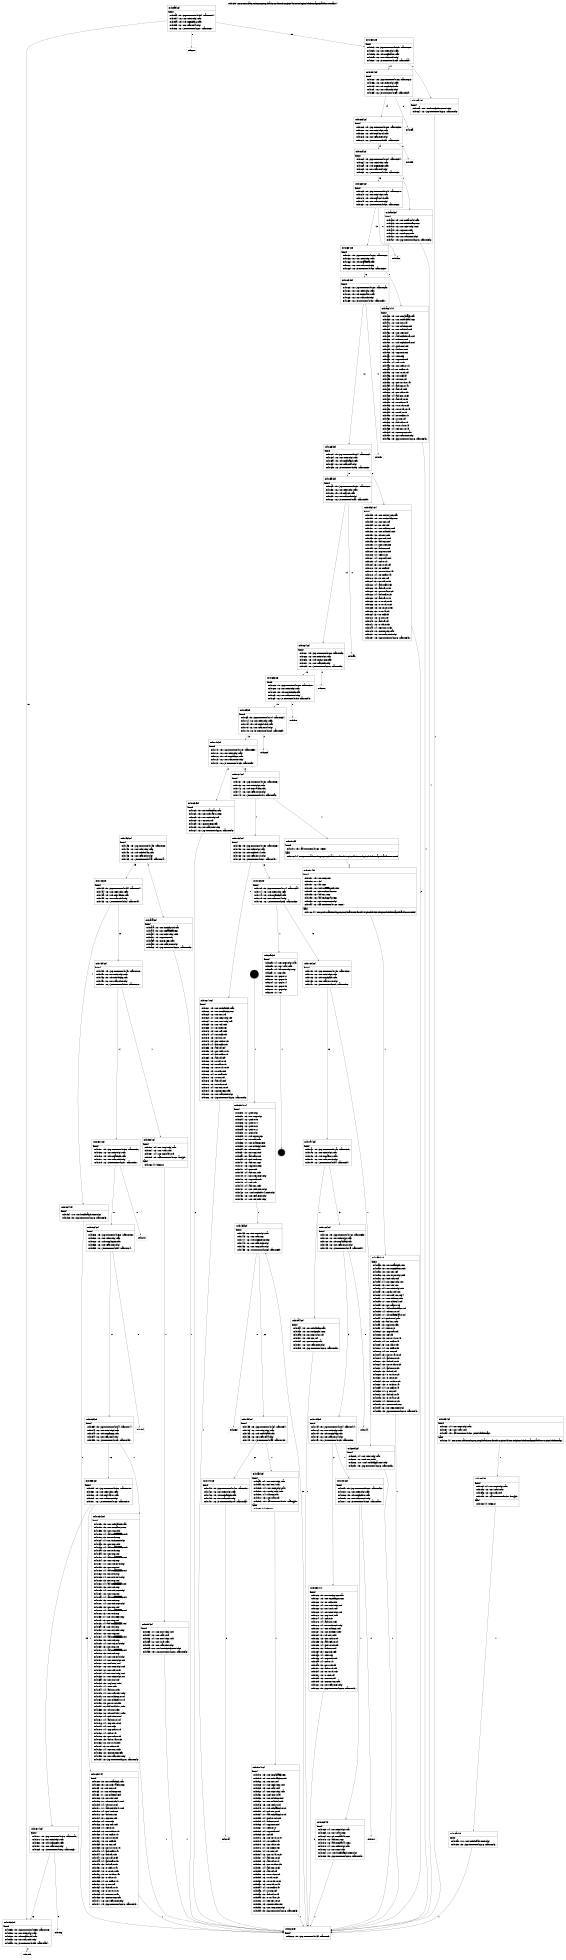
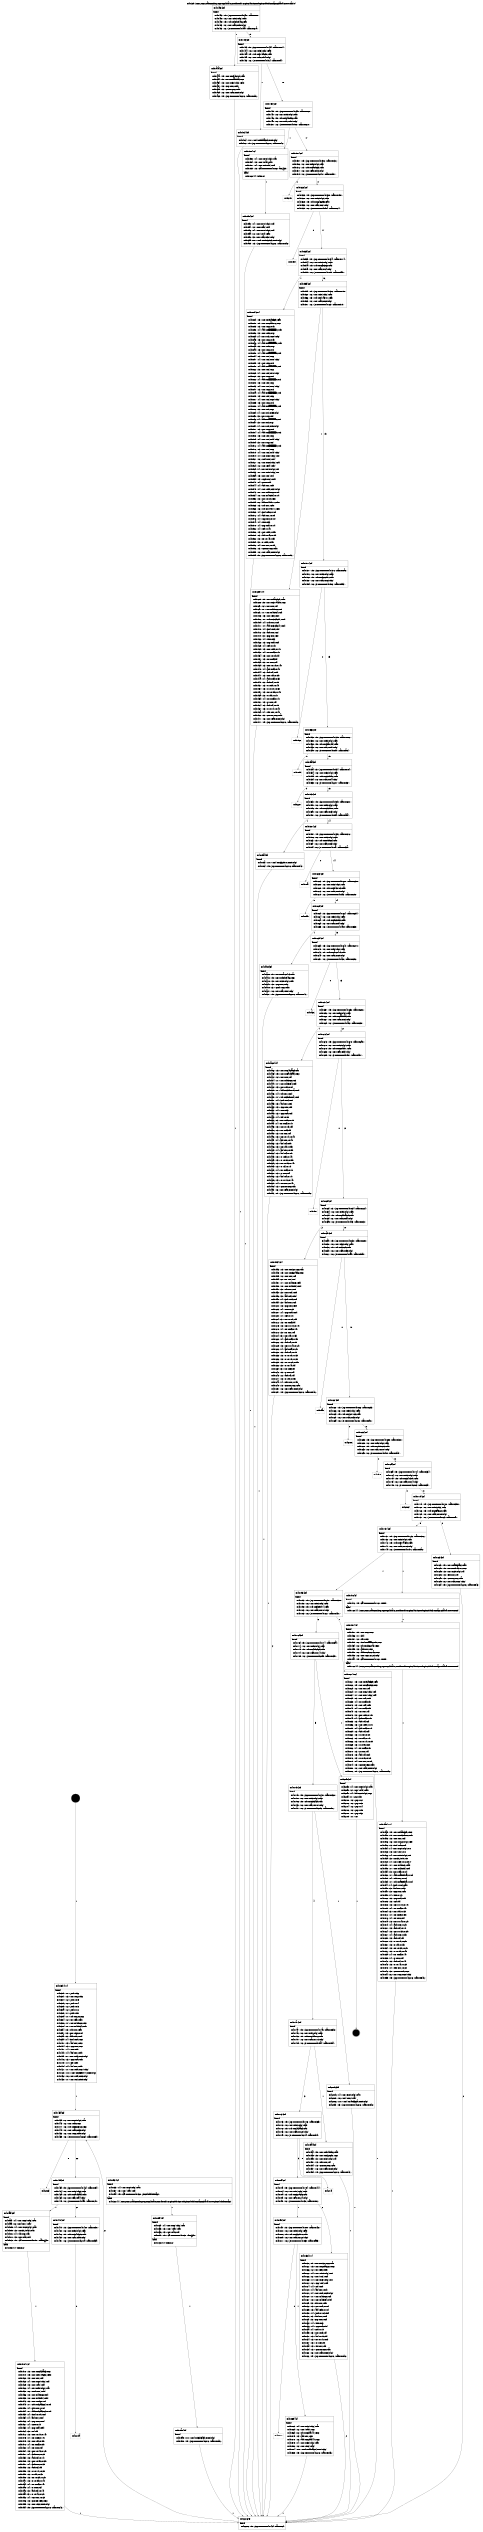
edge "0x4015af [28]" -> "0x401593 [28]": reversed
edge "0x40178b [28]" -> "0x4017a7 [28]": label " 16" -> " 4"
